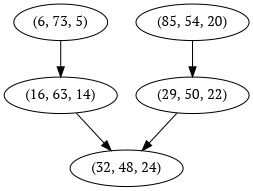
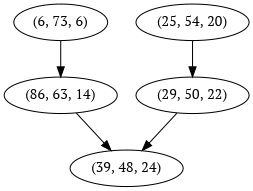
node "(6, 73, 5)": label "(6, 73, 5)" -> "(6, 73, 6)"
node "(85, 54, 20)": label "(85, 54, 20)" -> "(25, 54, 20)"
node "(16, 63, 14)": label "(16, 63, 14)" -> "(86, 63, 14)"
node "(32, 48, 24)": label "(32, 48, 24)" -> "(39, 48, 24)"
